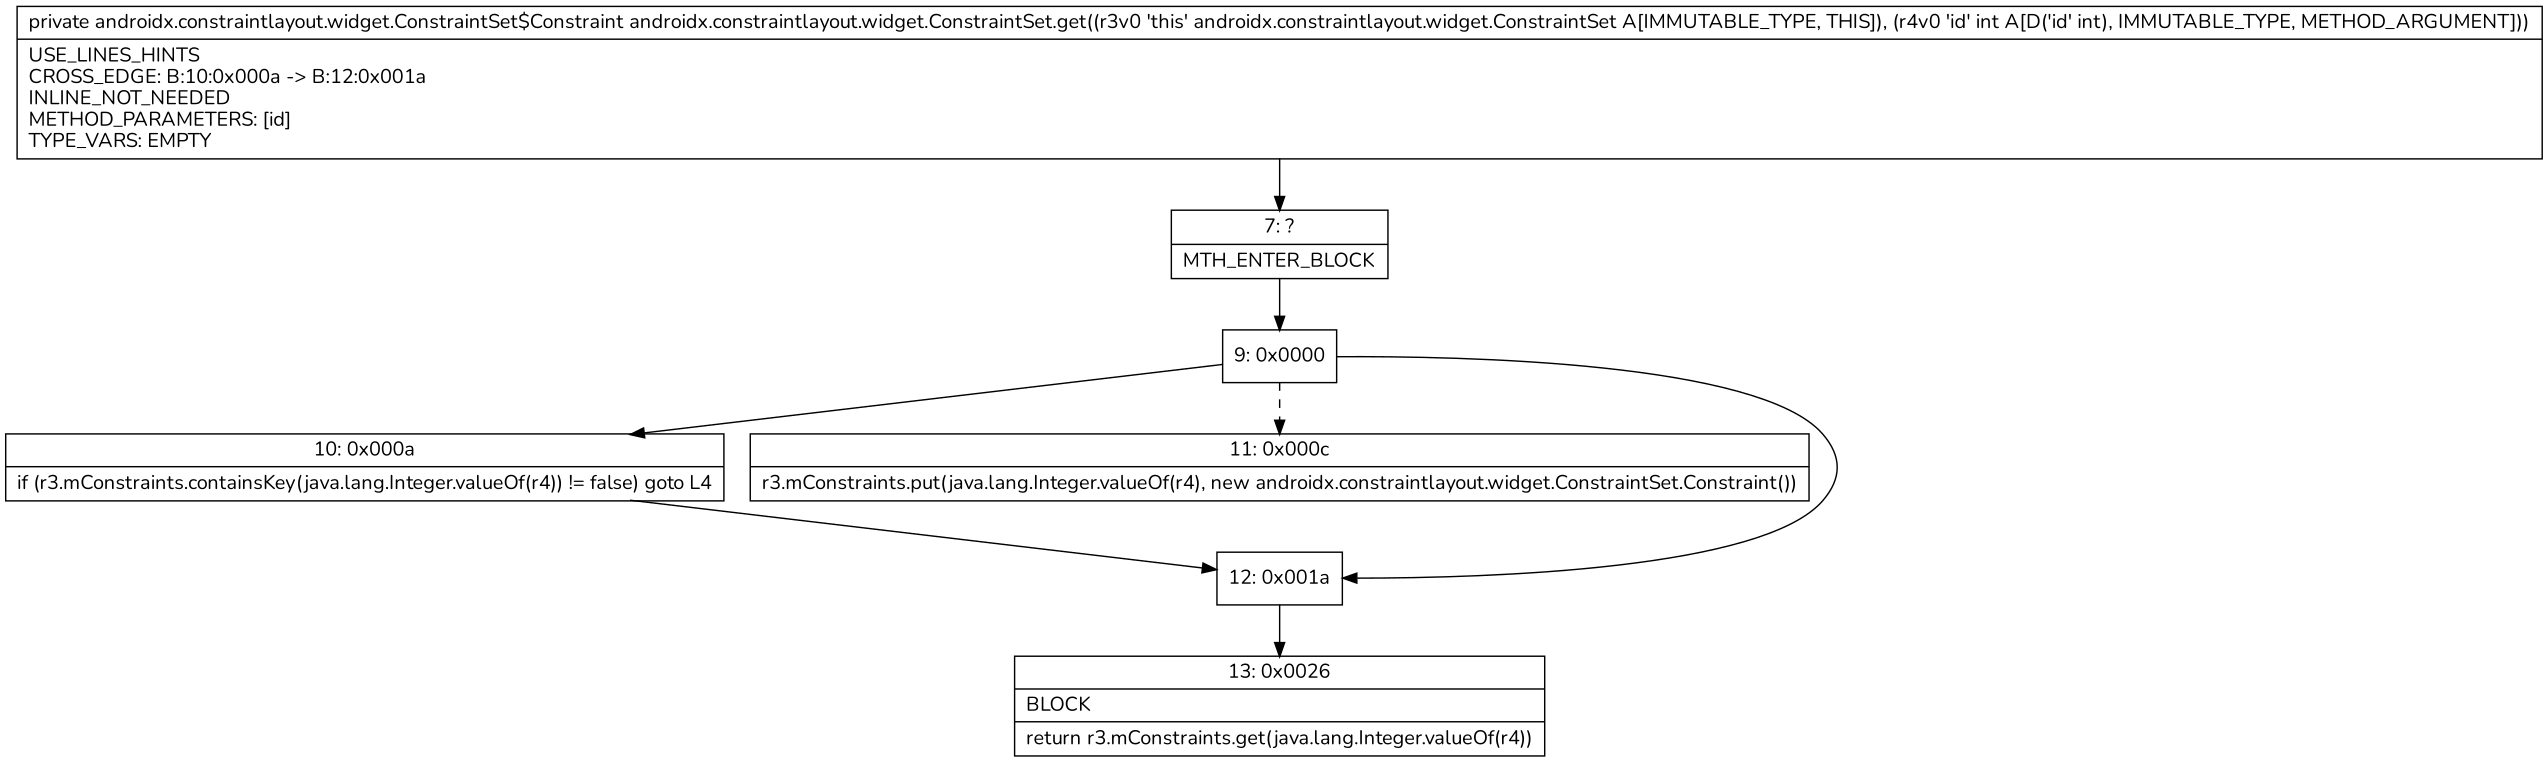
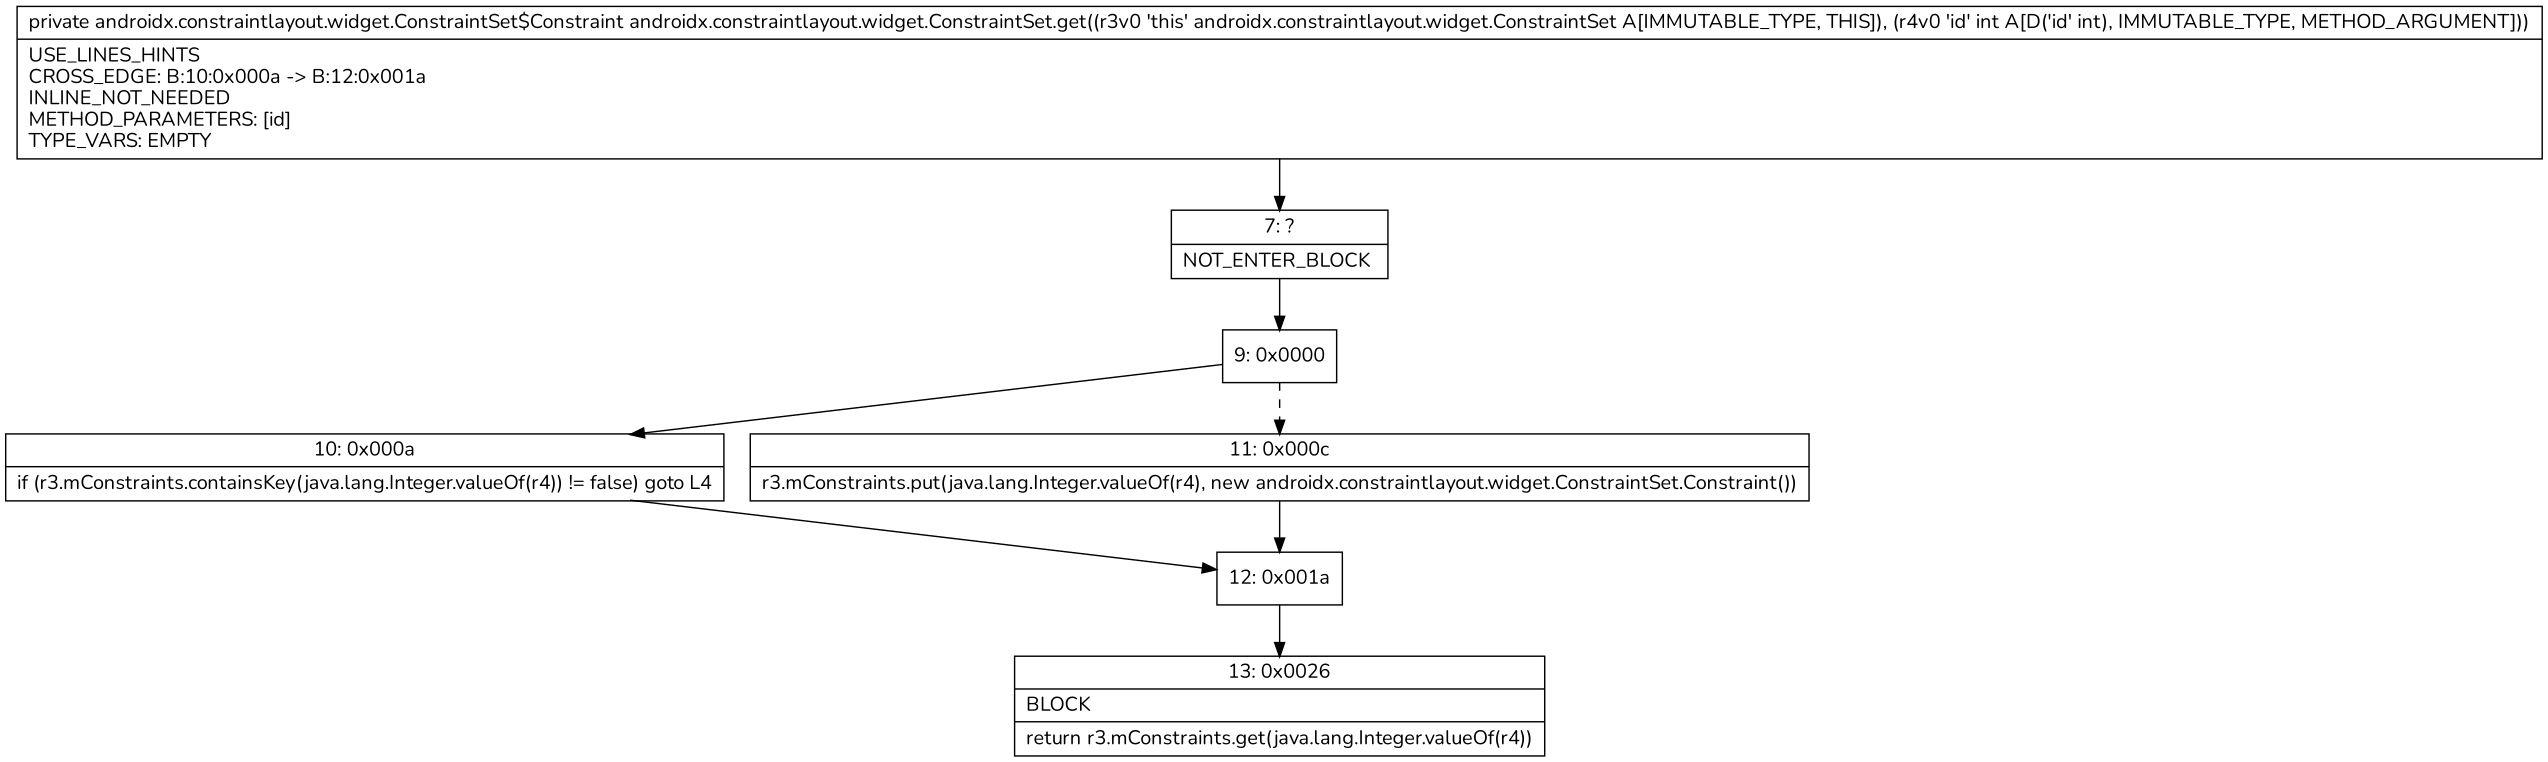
node "7: ?": text "MTH_ENTER_BLOCK" -> "NOT_ENTER_BLOCK"
edge "9: 0x0000" -> "12: 0x001a": now "11: 0x000c" -> "12: 0x001a"
